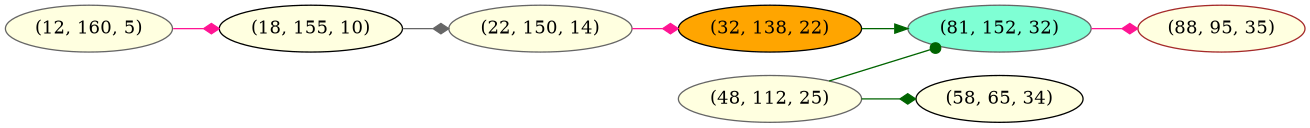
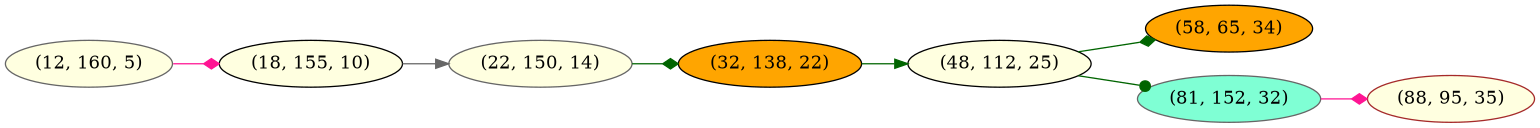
edge "(18, 155, 10)" -> "(22, 150, 14)": arrowhead diamond -> normal
edge "(22, 150, 14)" -> "(32, 138, 22)": color deeppink -> darkgreen
edge "(32, 138, 22)" -> "(81, 152, 32)": now "(32, 138, 22)" -> "(48, 112, 25)"
node "(48, 112, 25)": color gray40 -> black
node "(58, 65, 34)": fillcolor lightyellow -> orange
